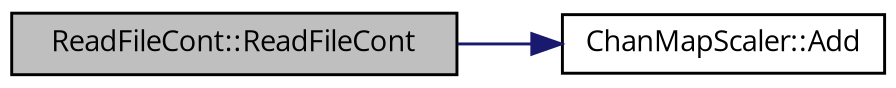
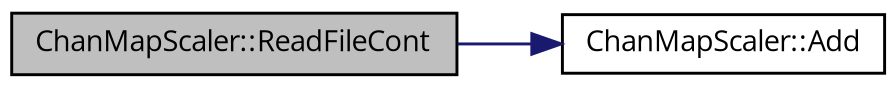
node "ReadFileCont::ReadFileCont": label "ReadFileCont::ReadFileCont" -> "ChanMapScaler::ReadFileCont"
